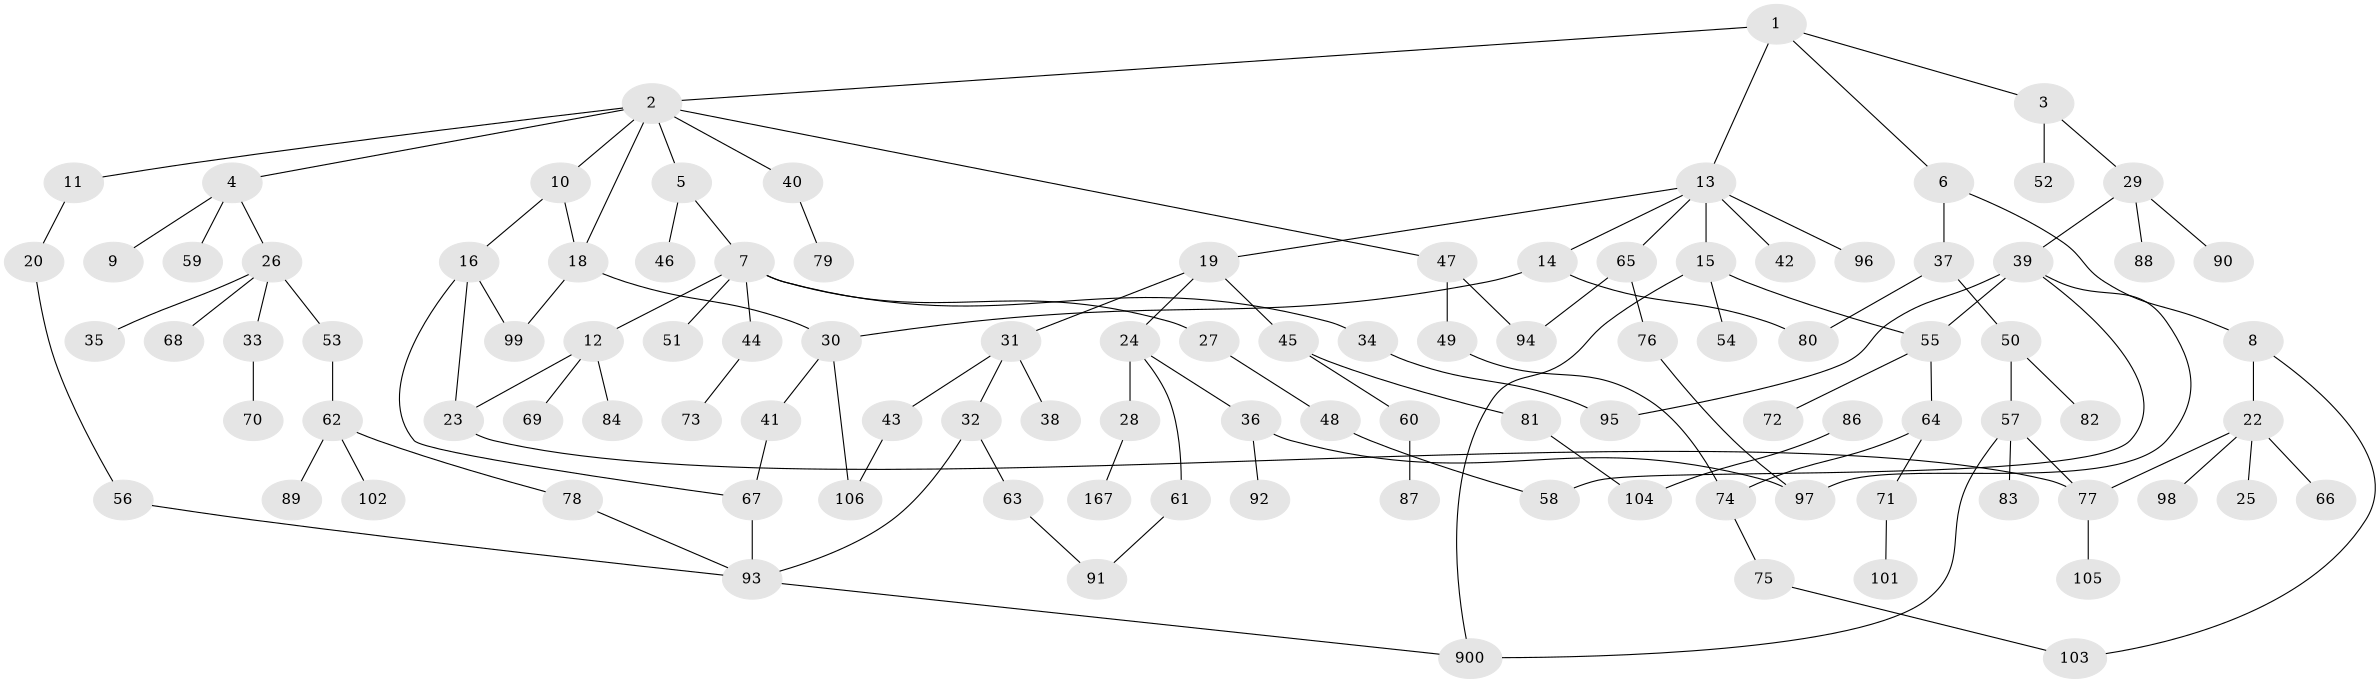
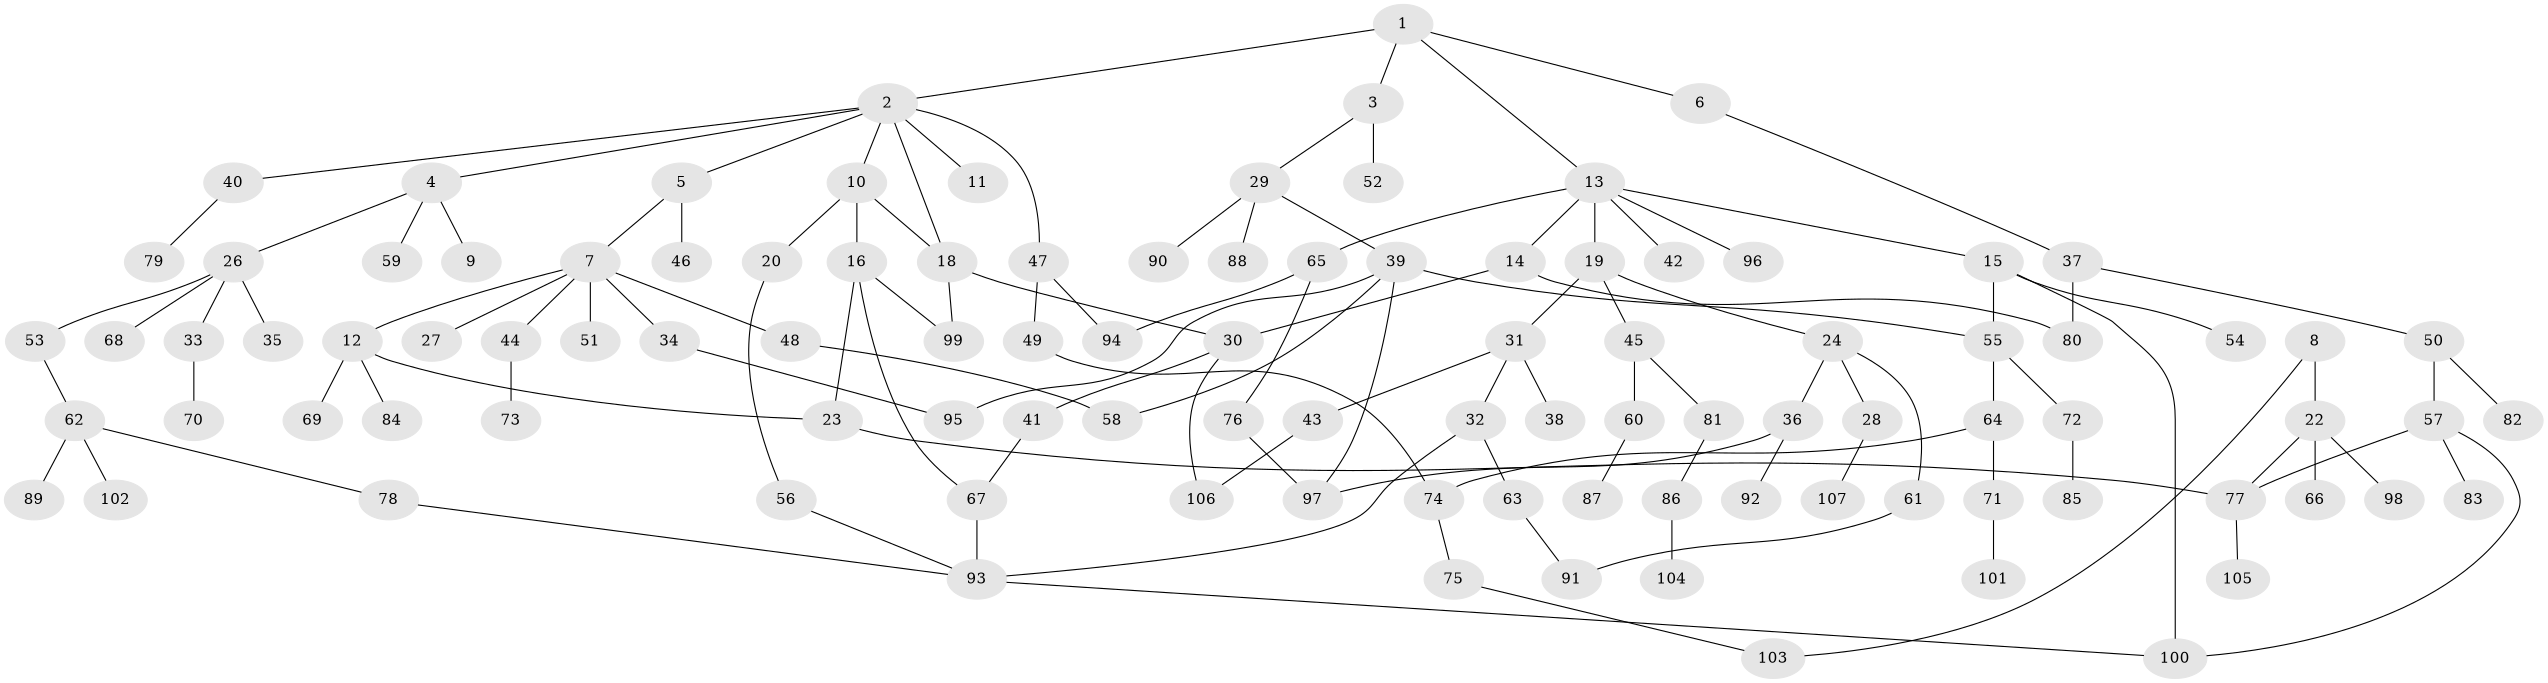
edge "11" -- "20": now "10" -- "20"
edge "6" -- "8": removed
edge "27" -- "48": now "7" -- "48"
edge "81" -- "104": now "81" -- "86"
node "167": label "167" -> "107"
node "85": added
node "25": removed
node "900": label "900" -> "100"
